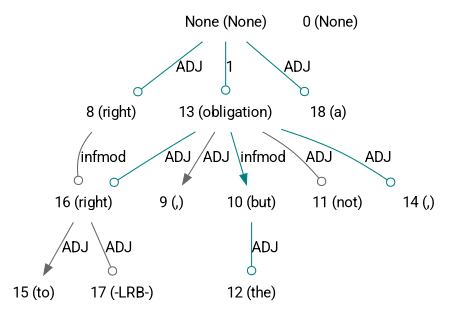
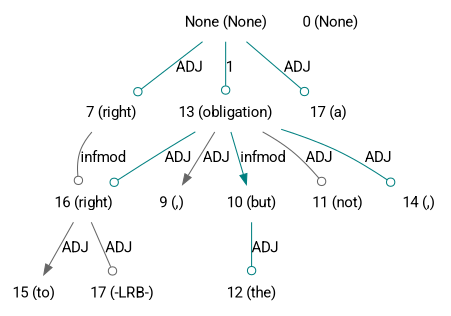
node "8 (right)": label "8 (right)" -> "7 (right)"
node "18 (a)": label "18 (a)" -> "17 (a)"
